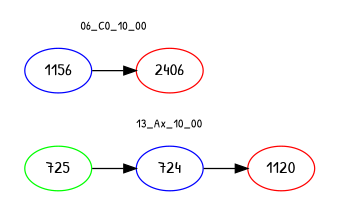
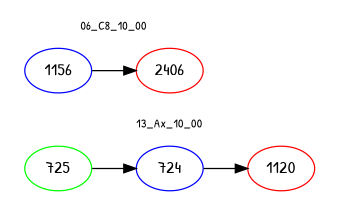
cluster "06_C0_10_00": label "06_C0_10_00" -> "06_C8_10_00"
